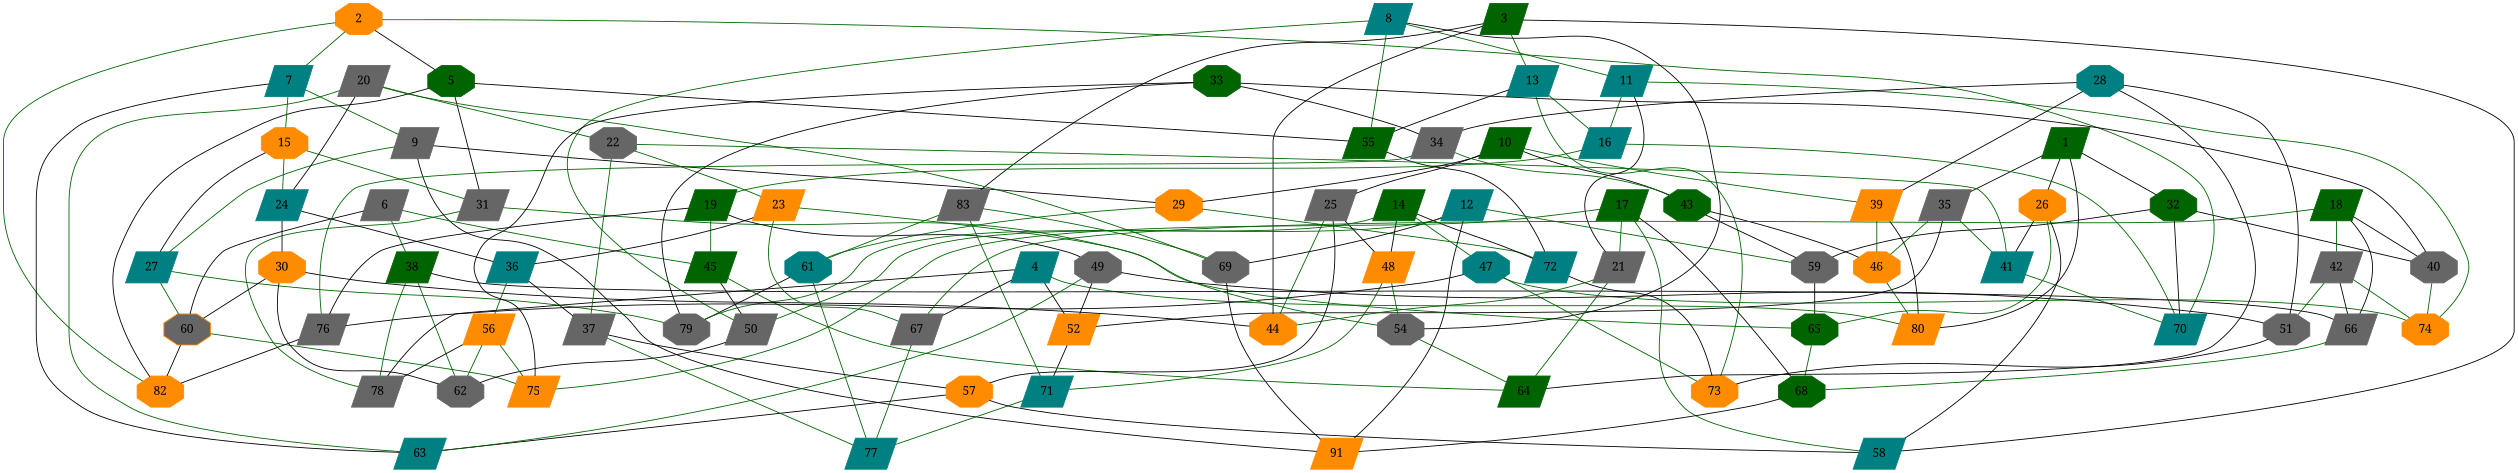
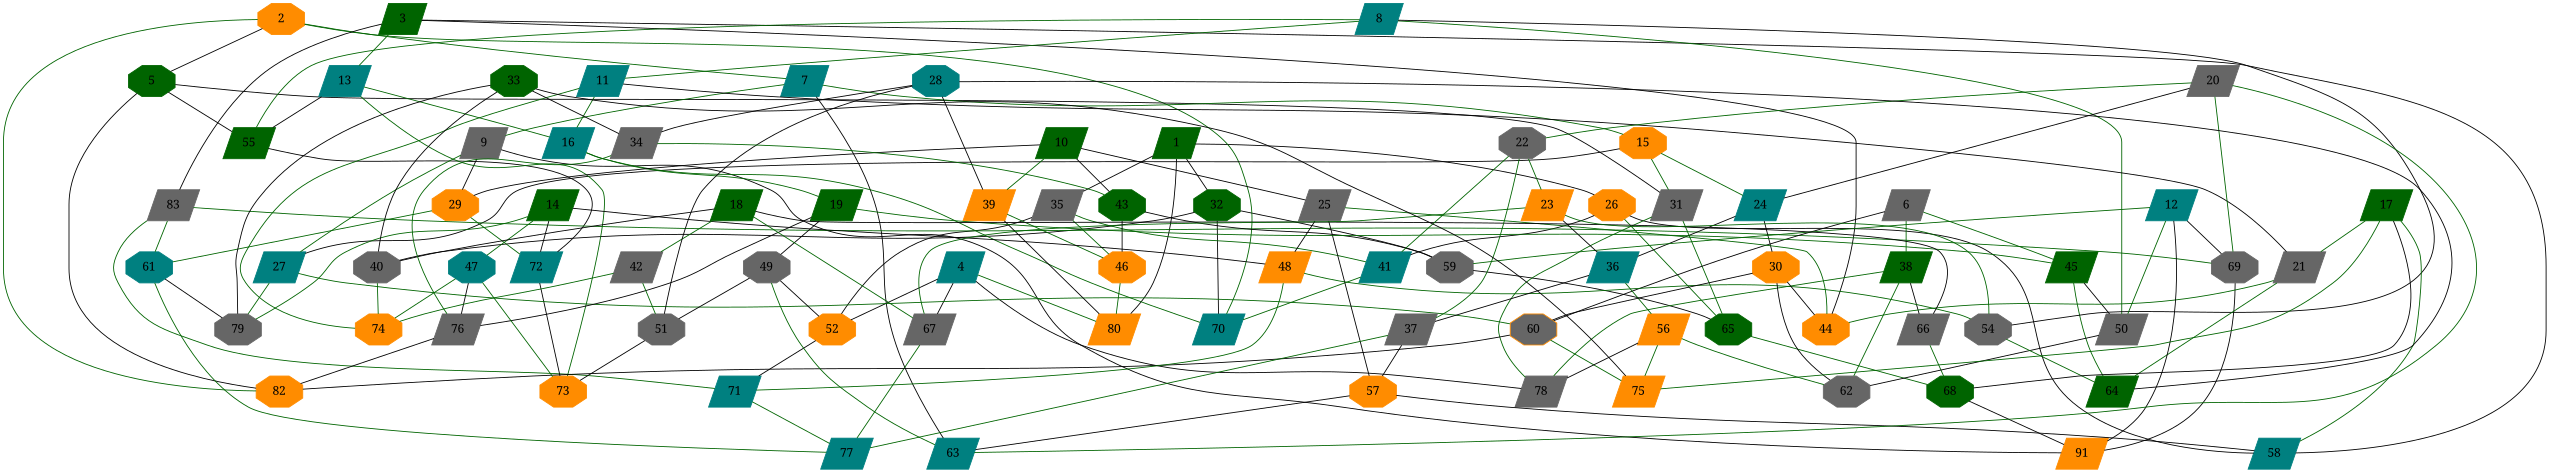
edge "42" -- "66": removed
node "52": shape parallelogram -> octagon
